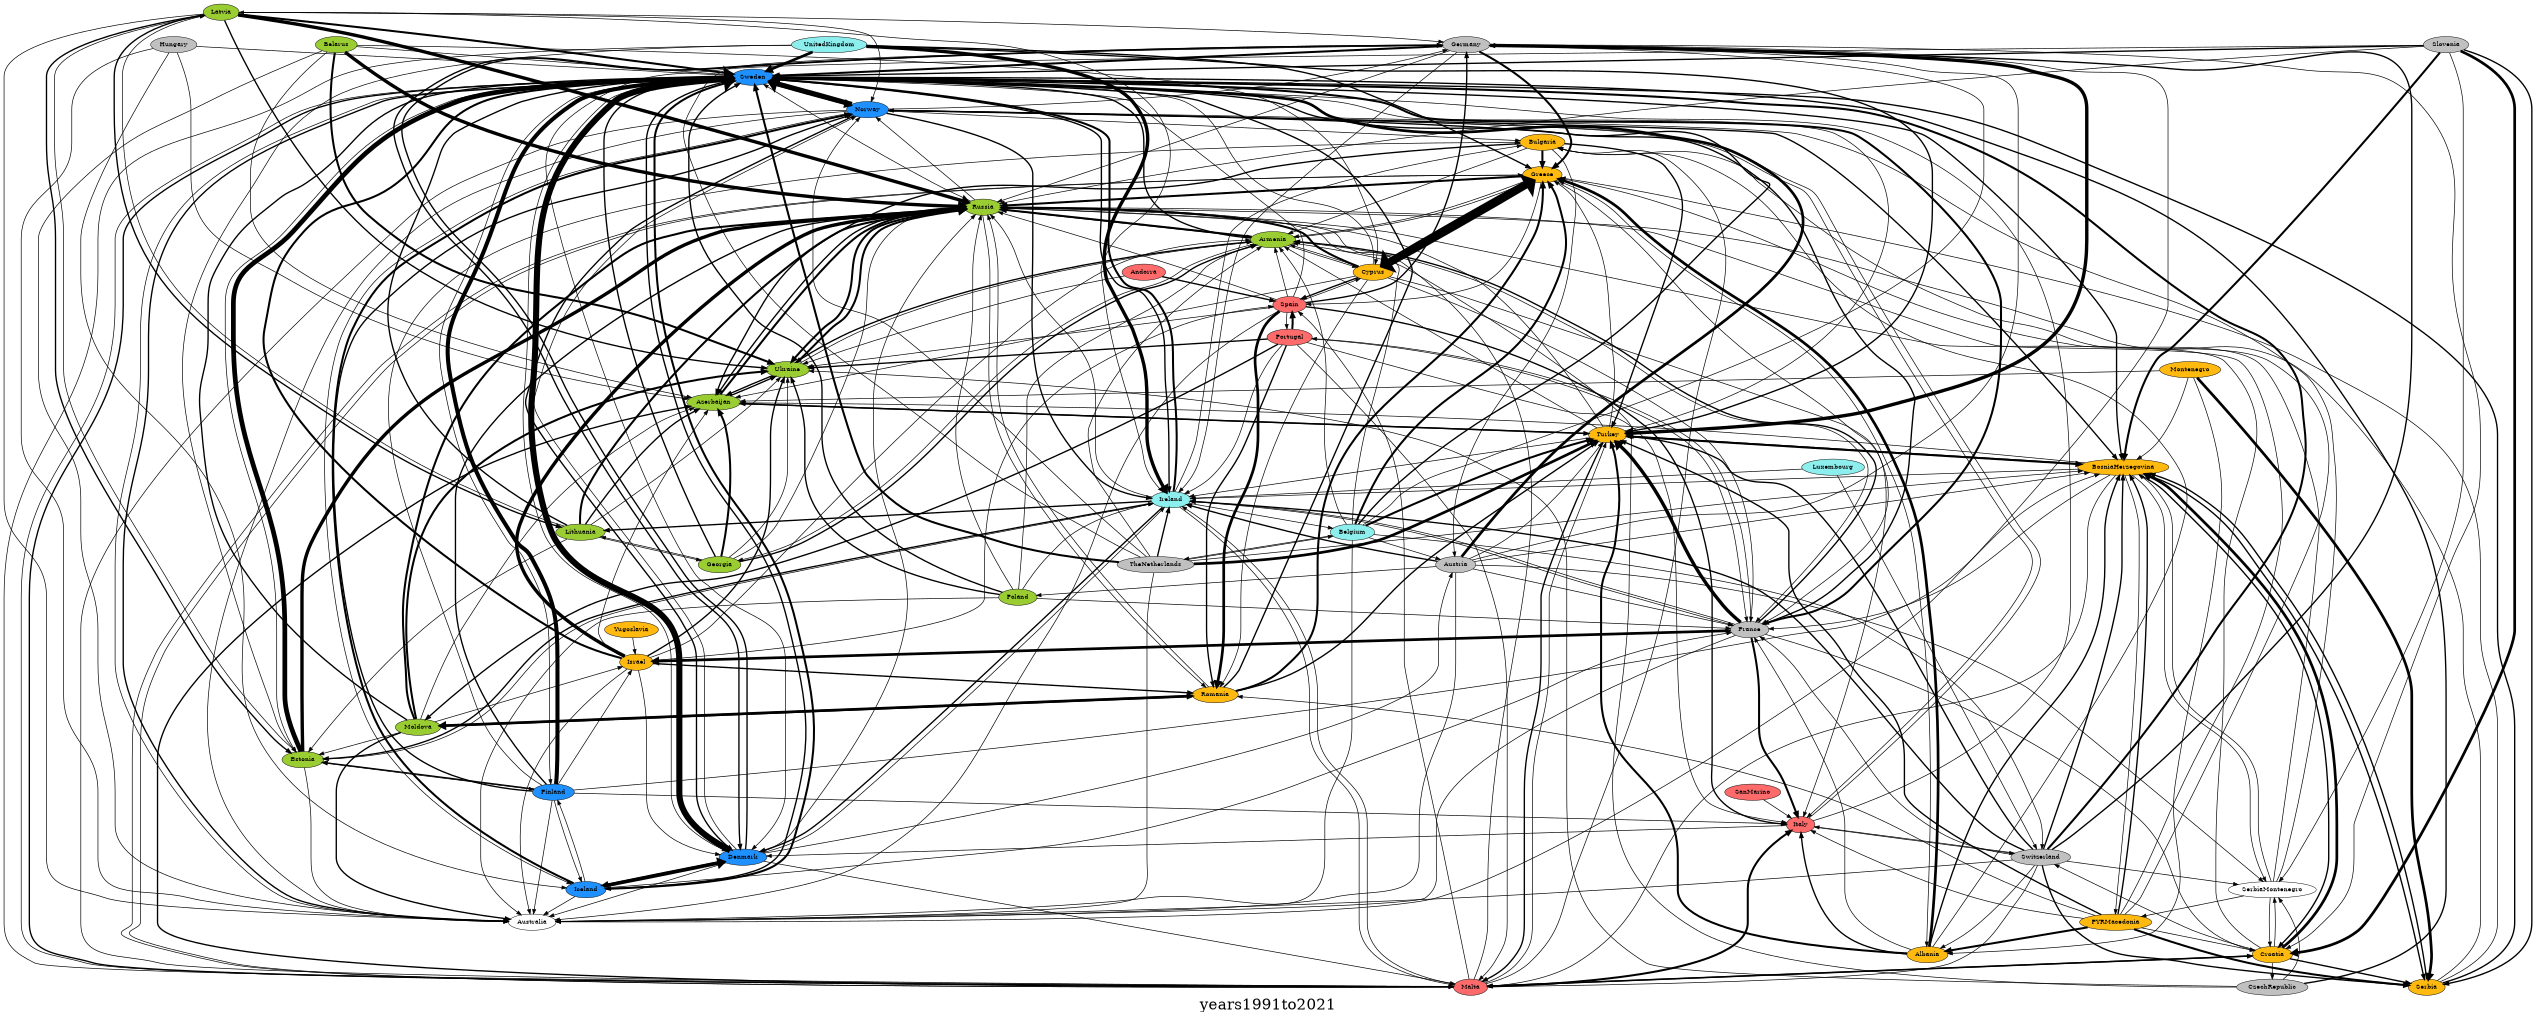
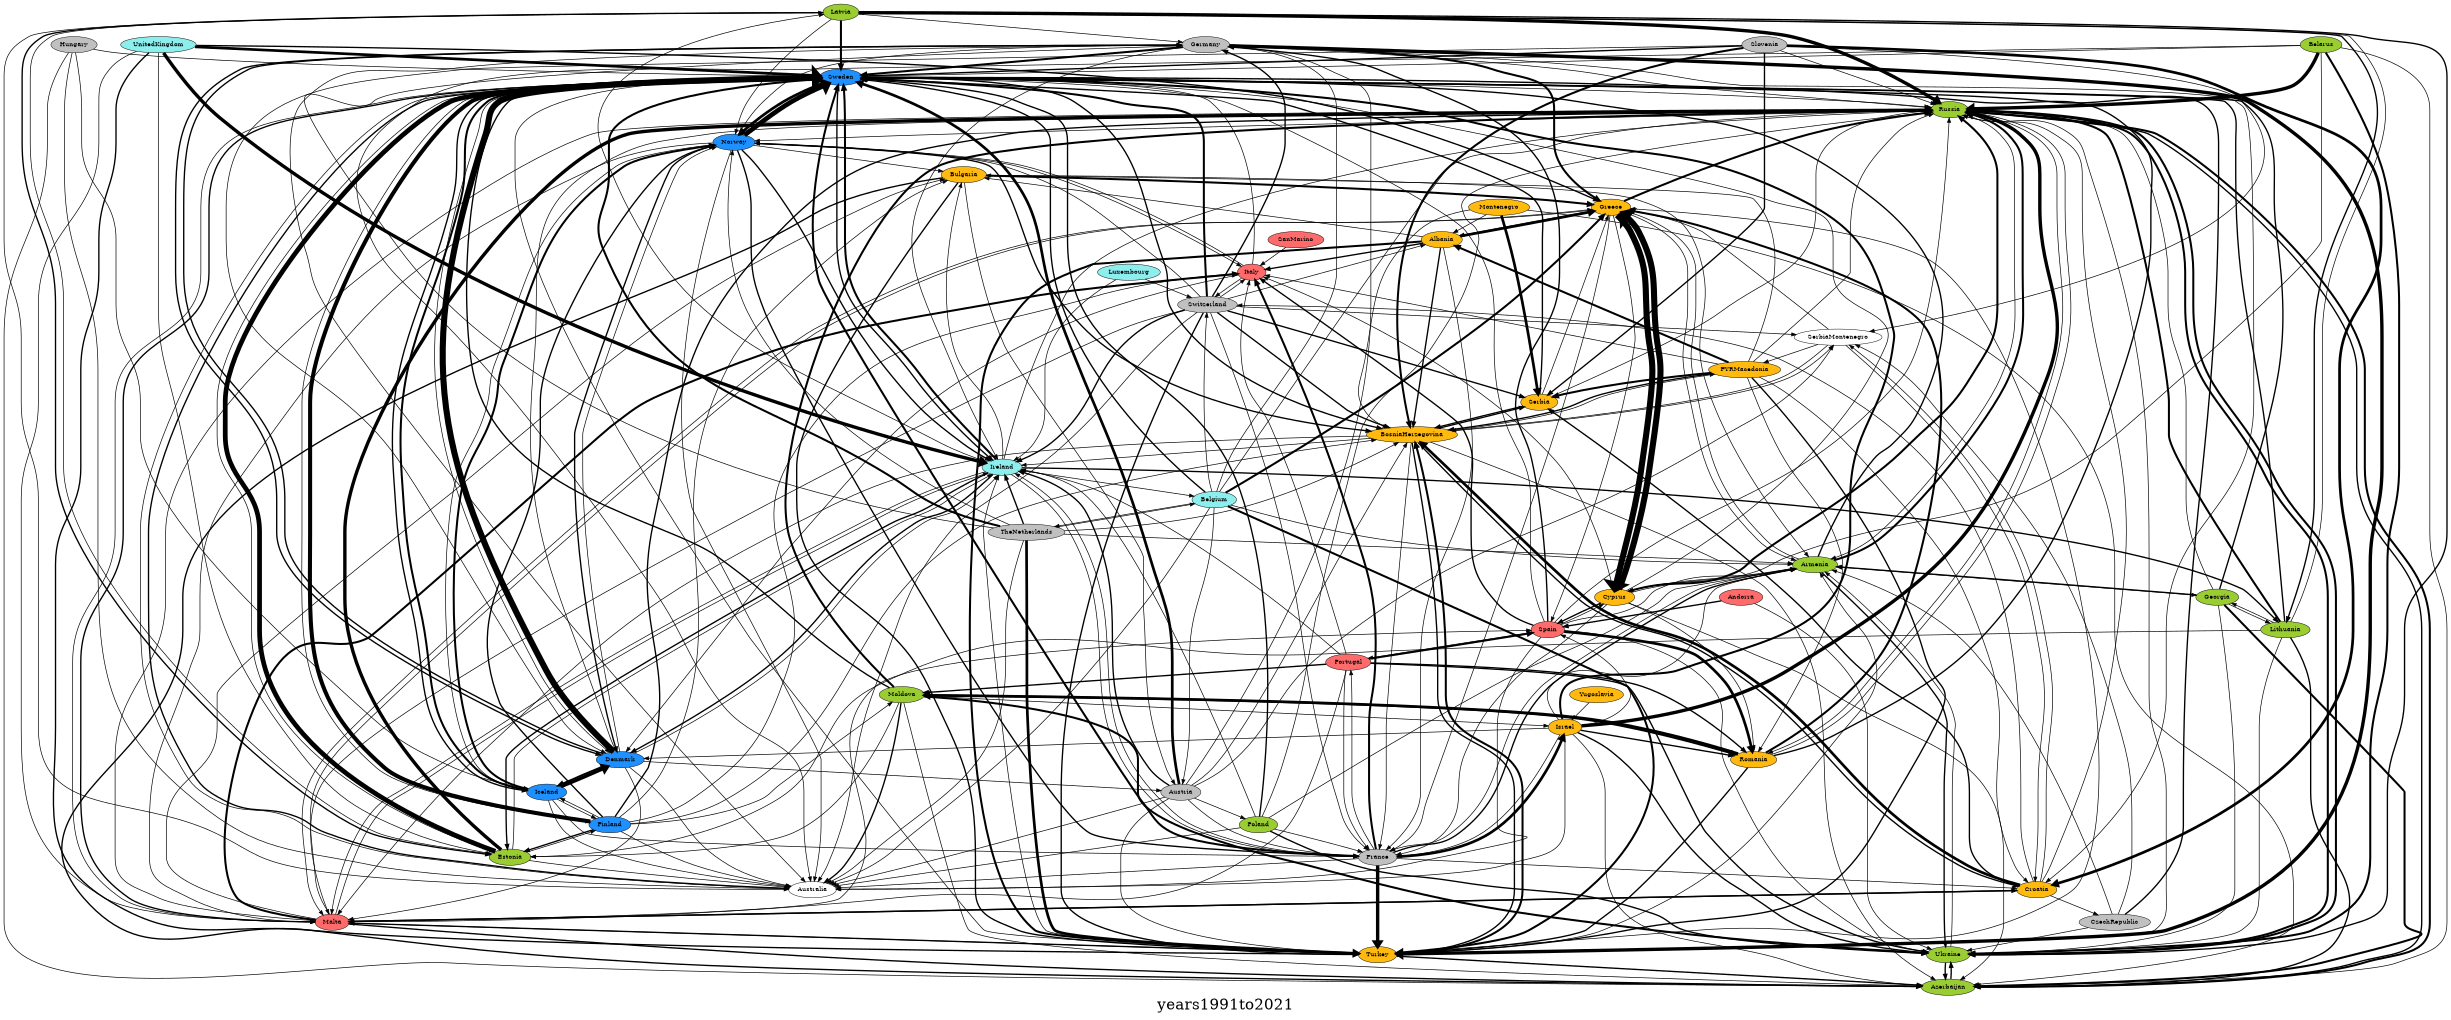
edge "Russia" -> "Sweden": reversed
edge "SerbiaMontenegro" -> "Norway": now "Switzerland" -> "Norway"
edge "Azerbaijan" -> "Turkey": removed
edge "Finland" -> "Israel": now "Finland" -> "Moldova"
